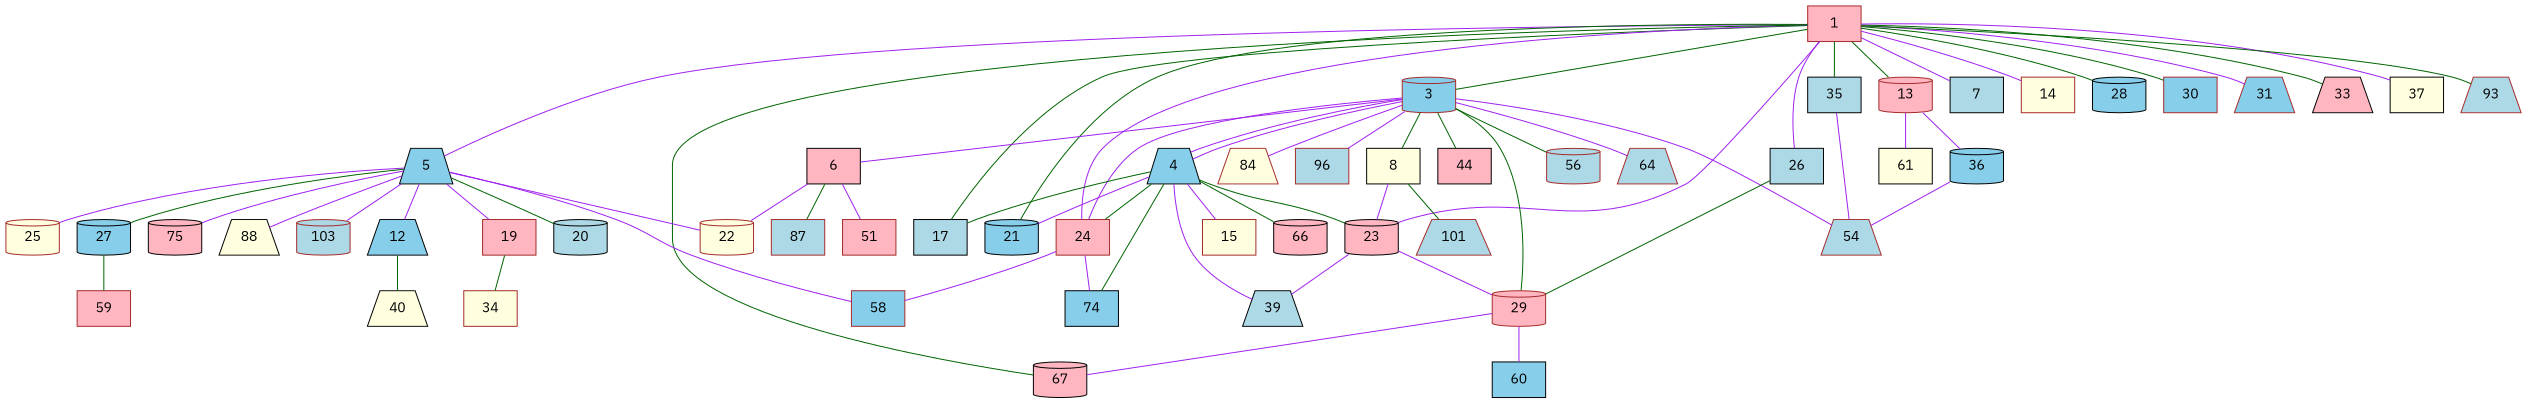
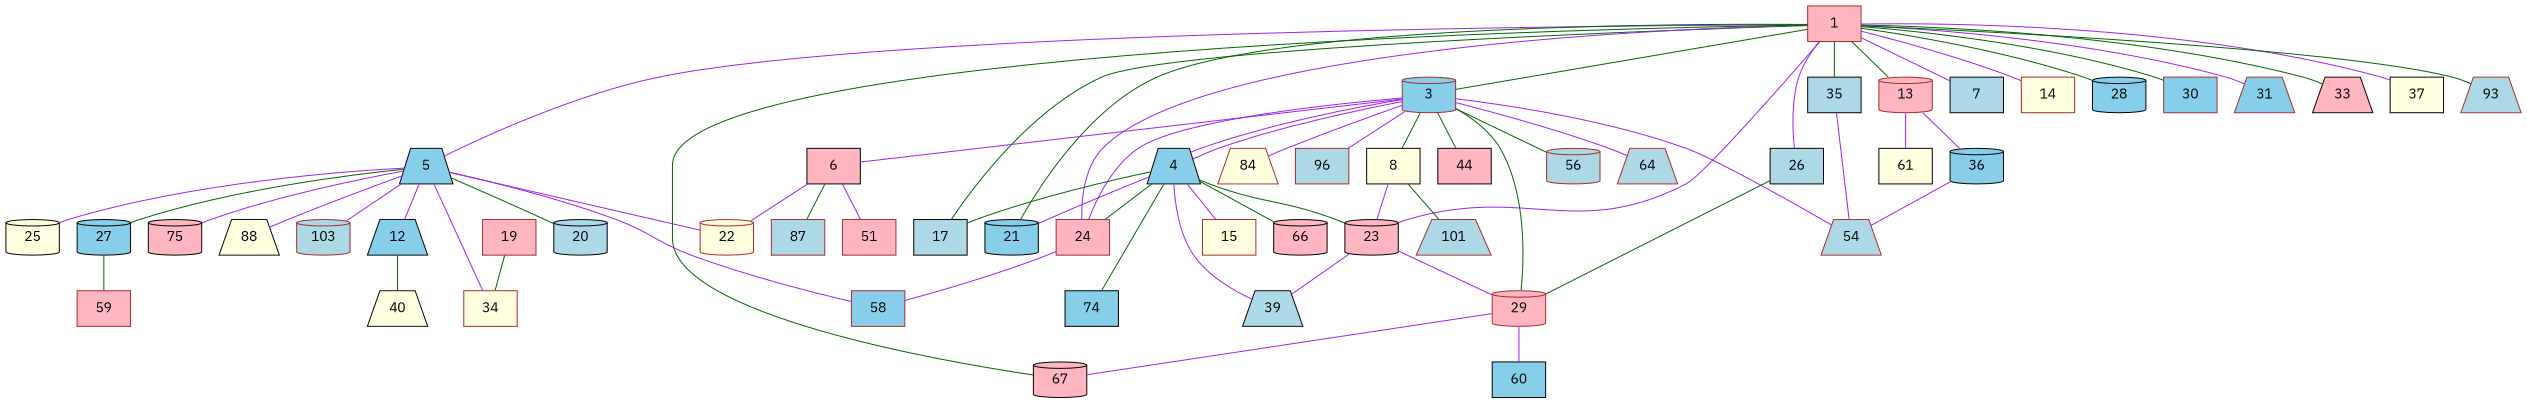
edge "5" -- "19": now "5" -- "34"
node "25": color brown -> black
edge "24" -- "74": removed
